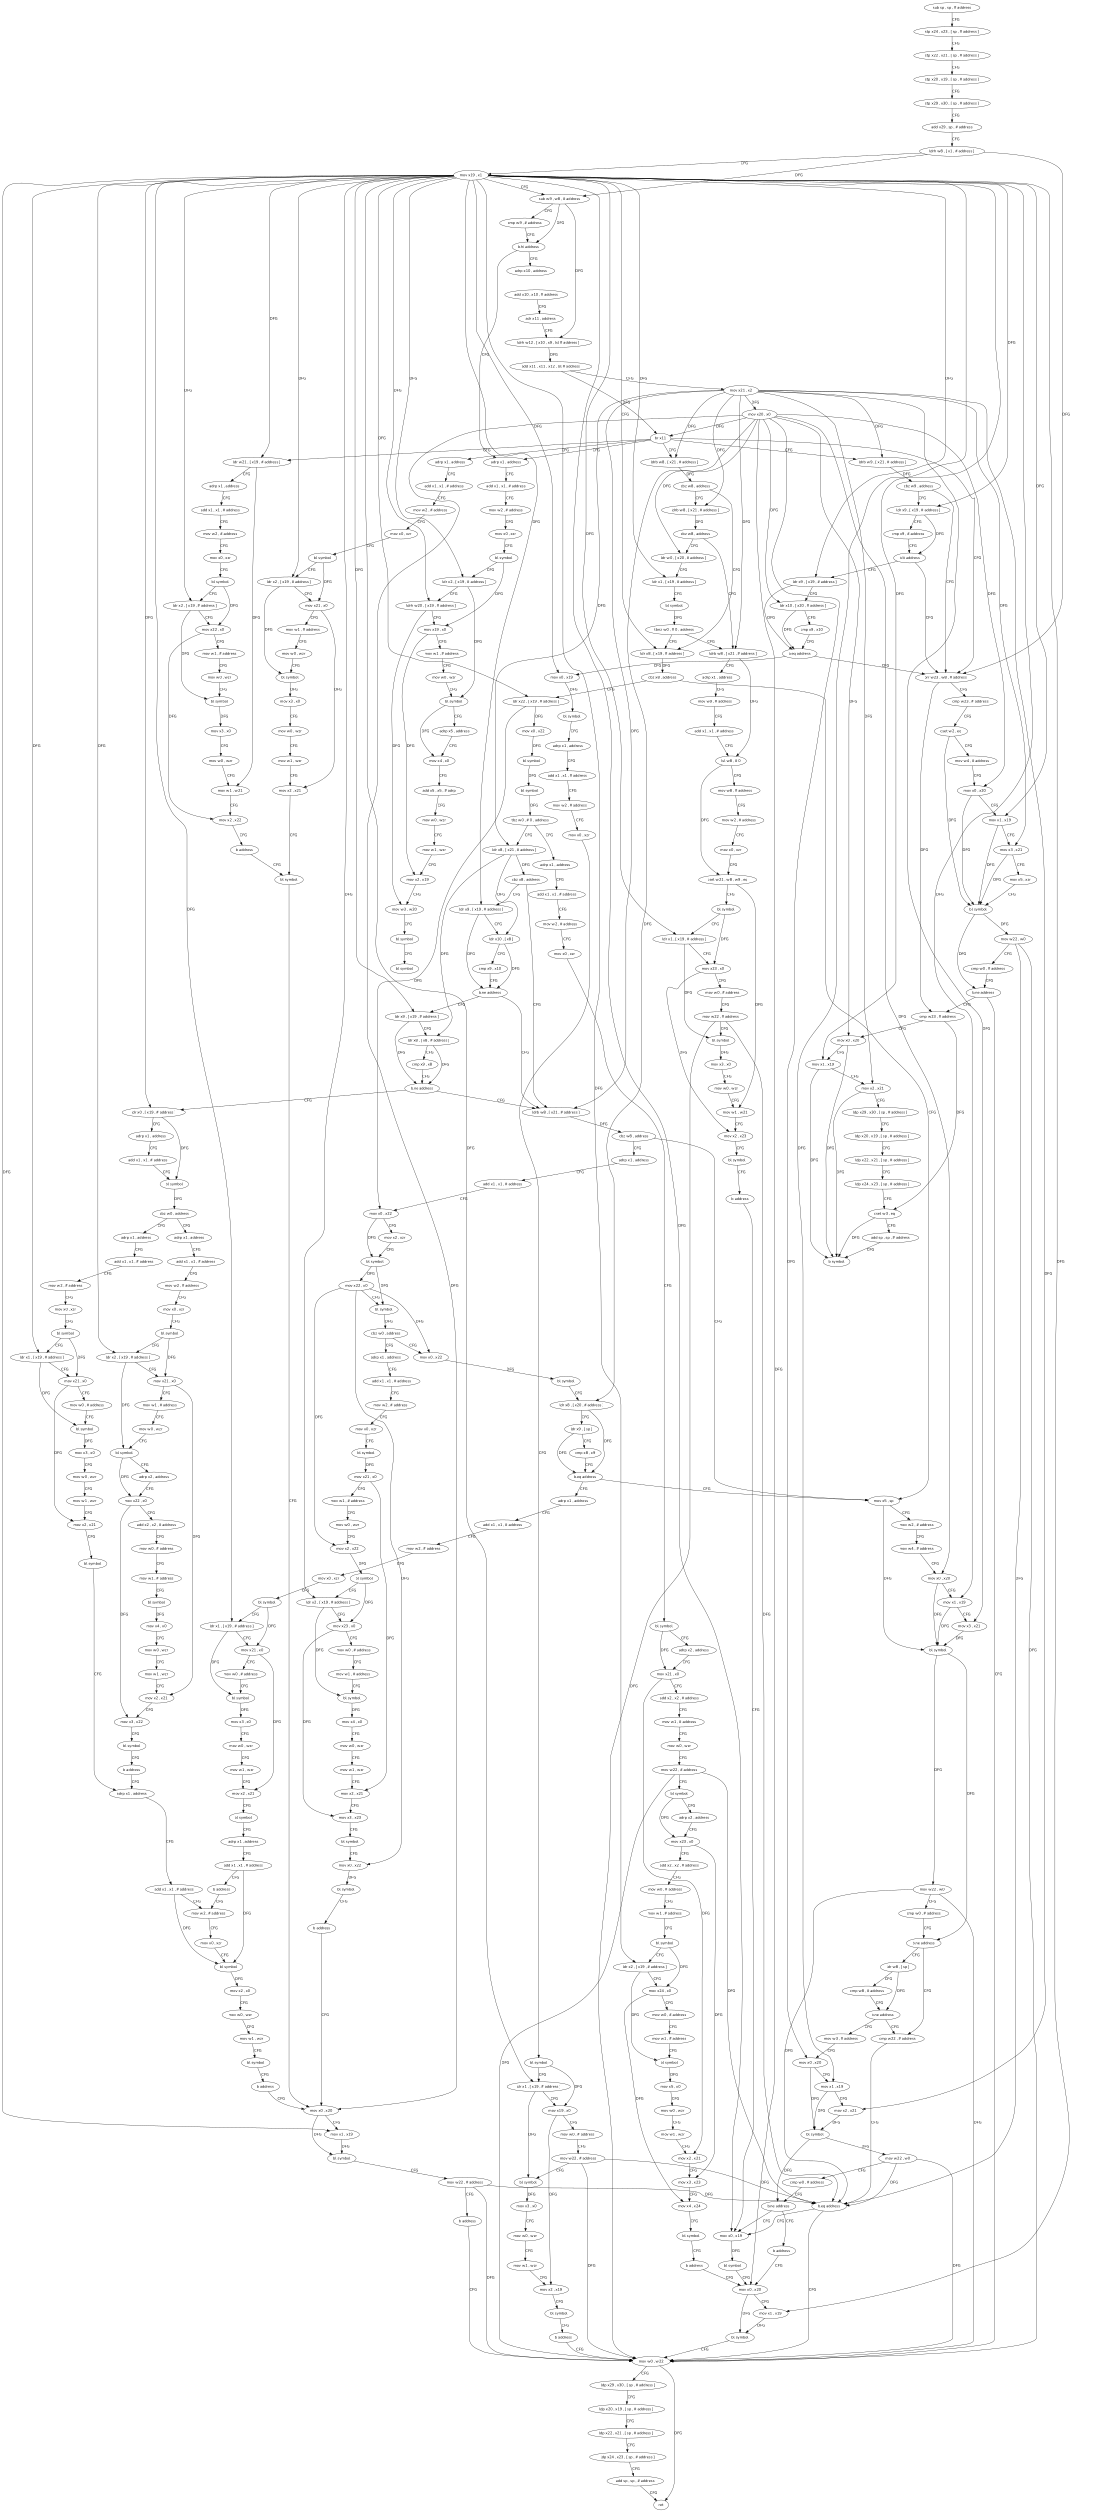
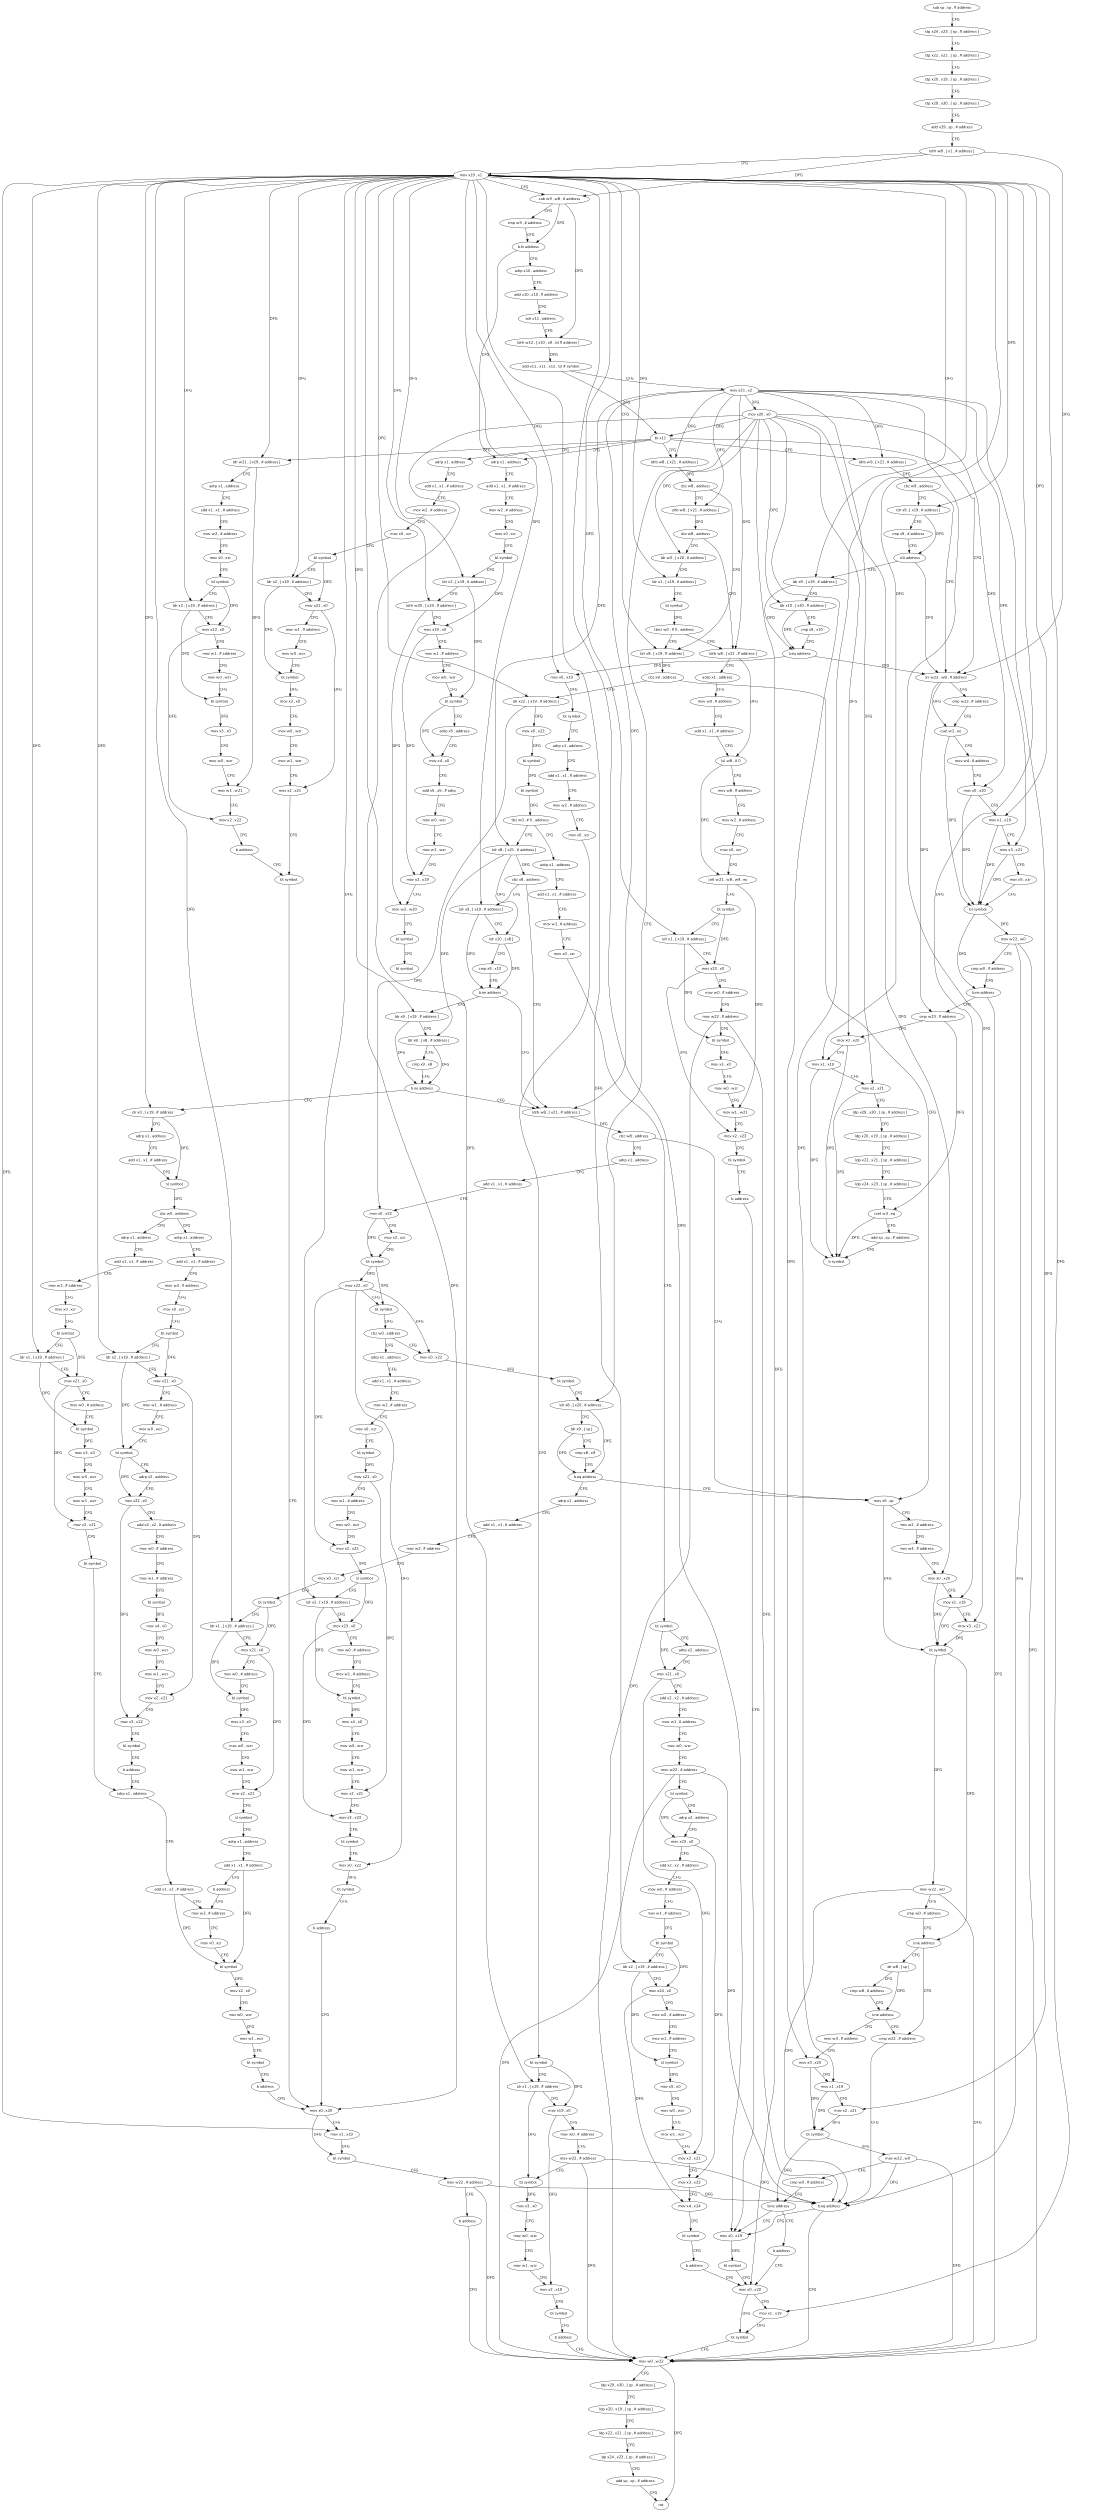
edge "adrp x10 , address" -> "add x10 , x10 , # address": added, label "CFG"
node "add x11 , x11 , x12 , lsl # address": label "add x11 , x11 , x12 , lsl # address" -> "add x11 , x11 , x12 , lsl # symbol"
edge "orr w23 , w8 , # address" -> "cset w2 , eq": added, label "DFG"
edge "mov x20 , x0" -> "ldr x8 , [ x20 , # address ]": label "DFG" -> "CFG"
